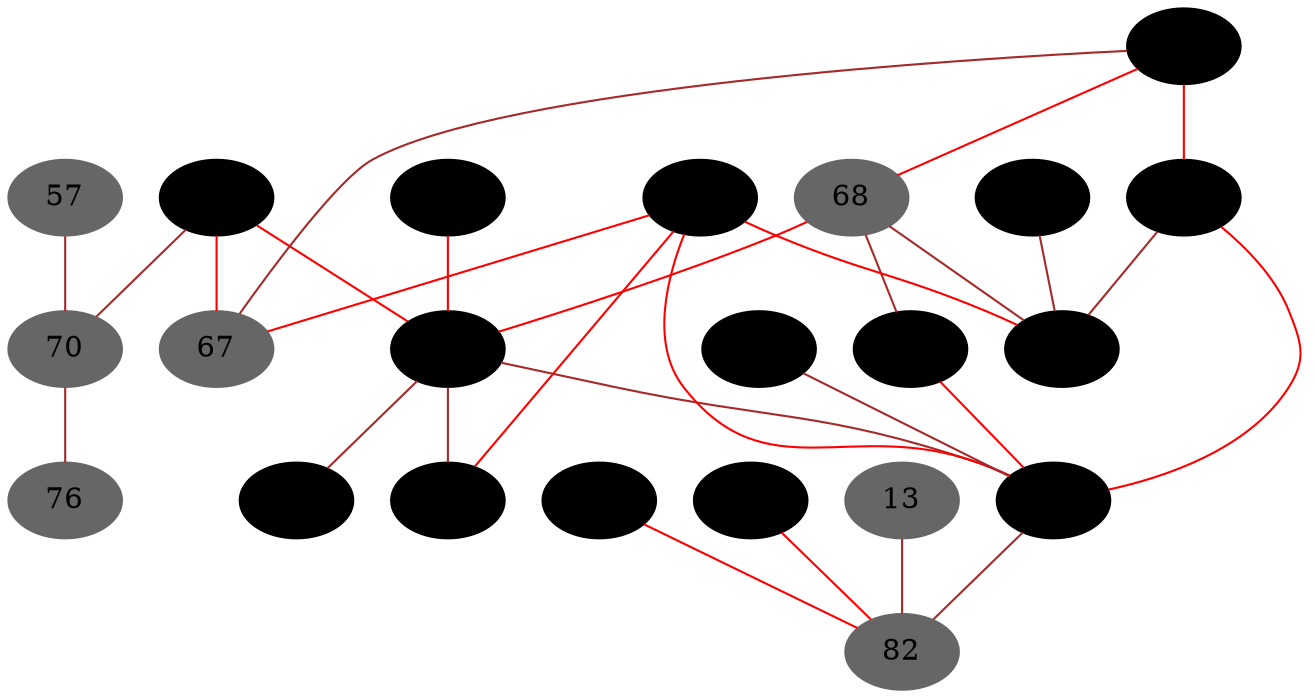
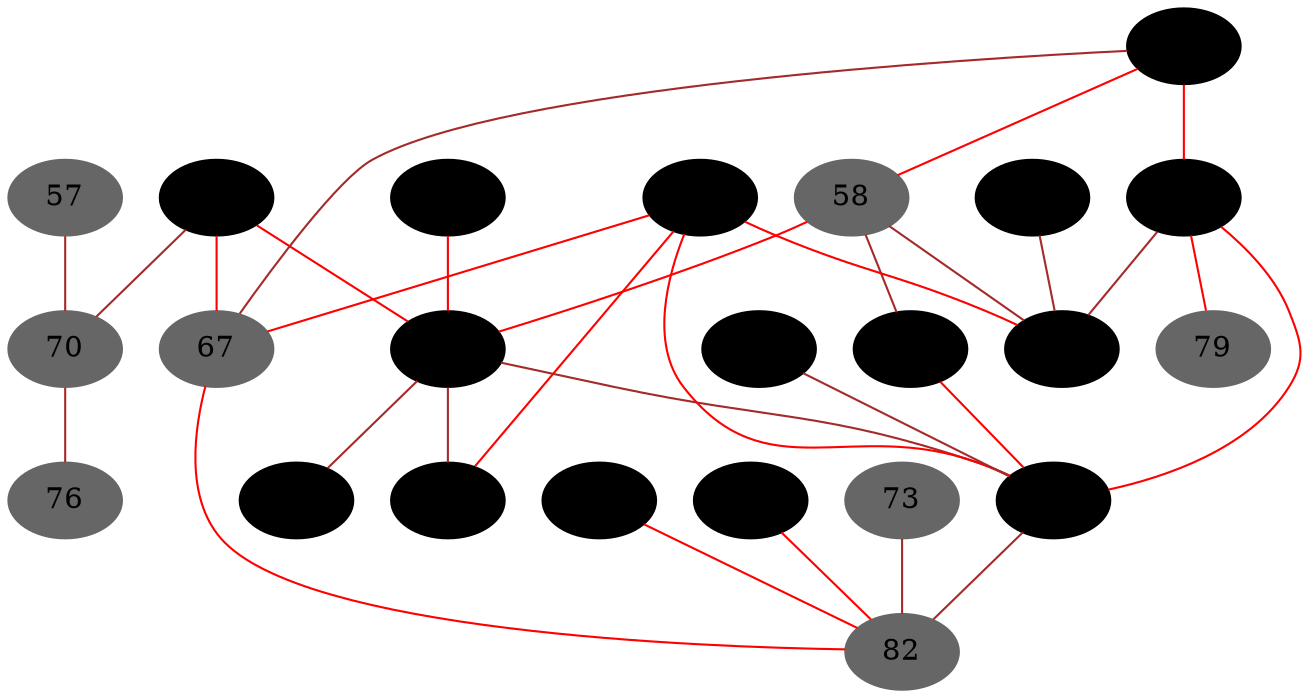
node "68": label "68" -> "58"
node "79": added
node "13": label "13" -> "73"
edge "67" -- "82": added
